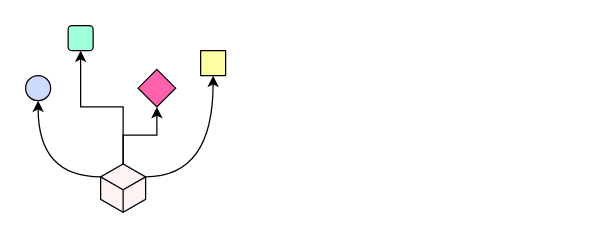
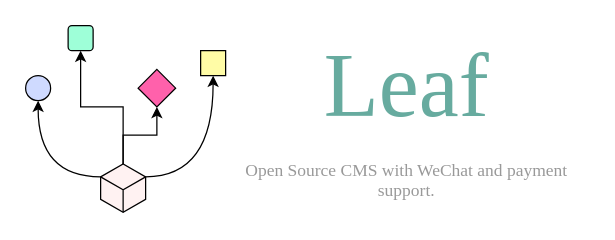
node "LeafOpen Source CMS with WeChat and payment support.": added
